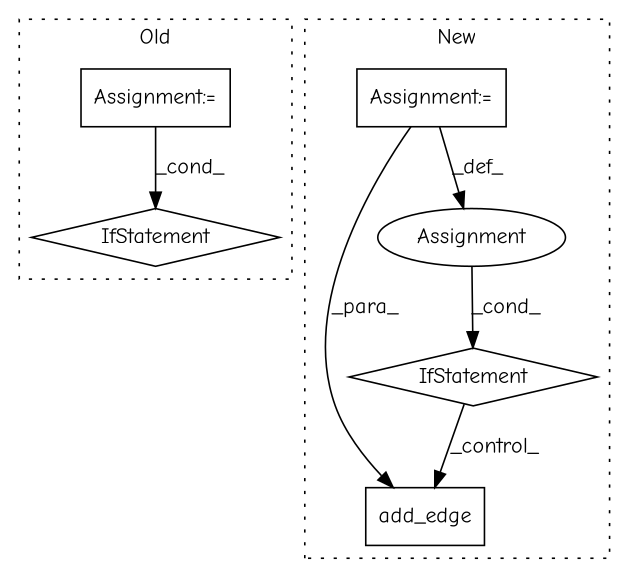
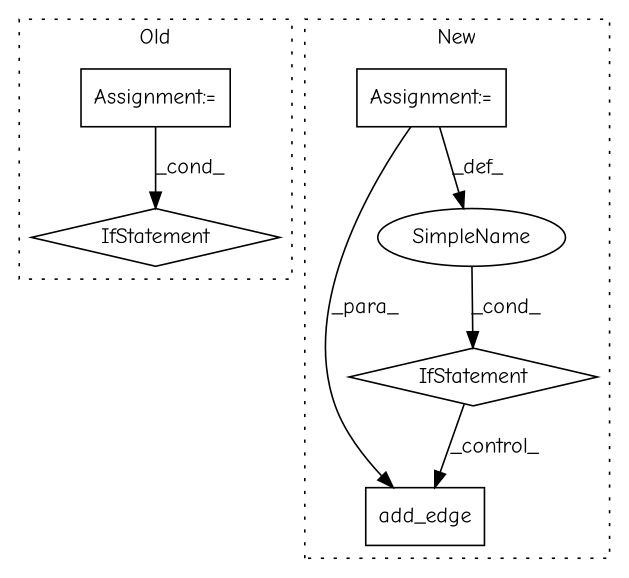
node "Assignment": label "Assignment" -> "SimpleName"
